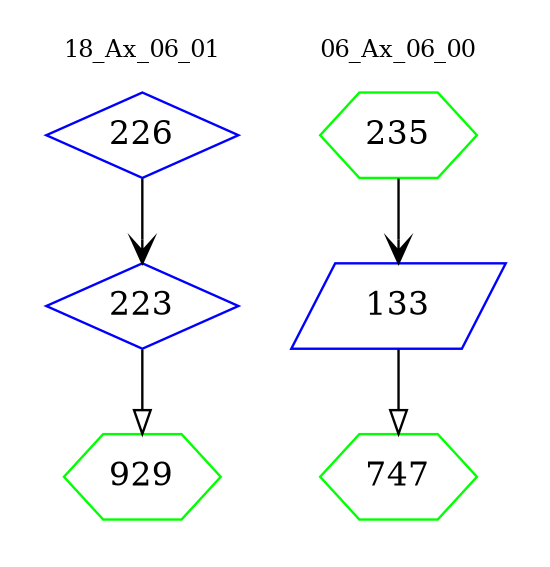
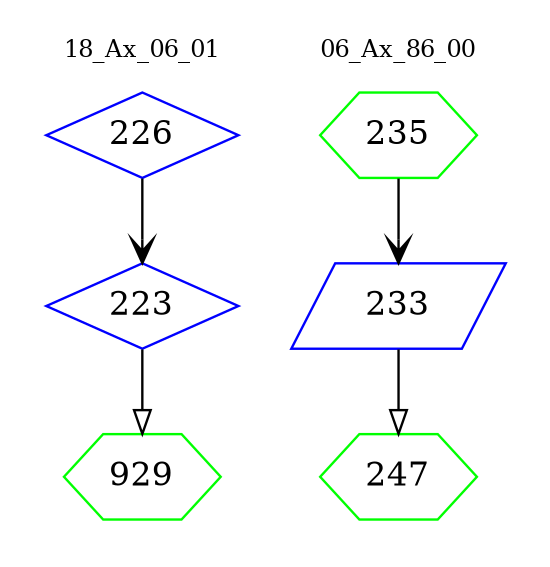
cluster "06_Ax_06_00": label "06_Ax_06_00" -> "06_Ax_86_00"
node "133": label "133" -> "233"
node "747": label "747" -> "247"
